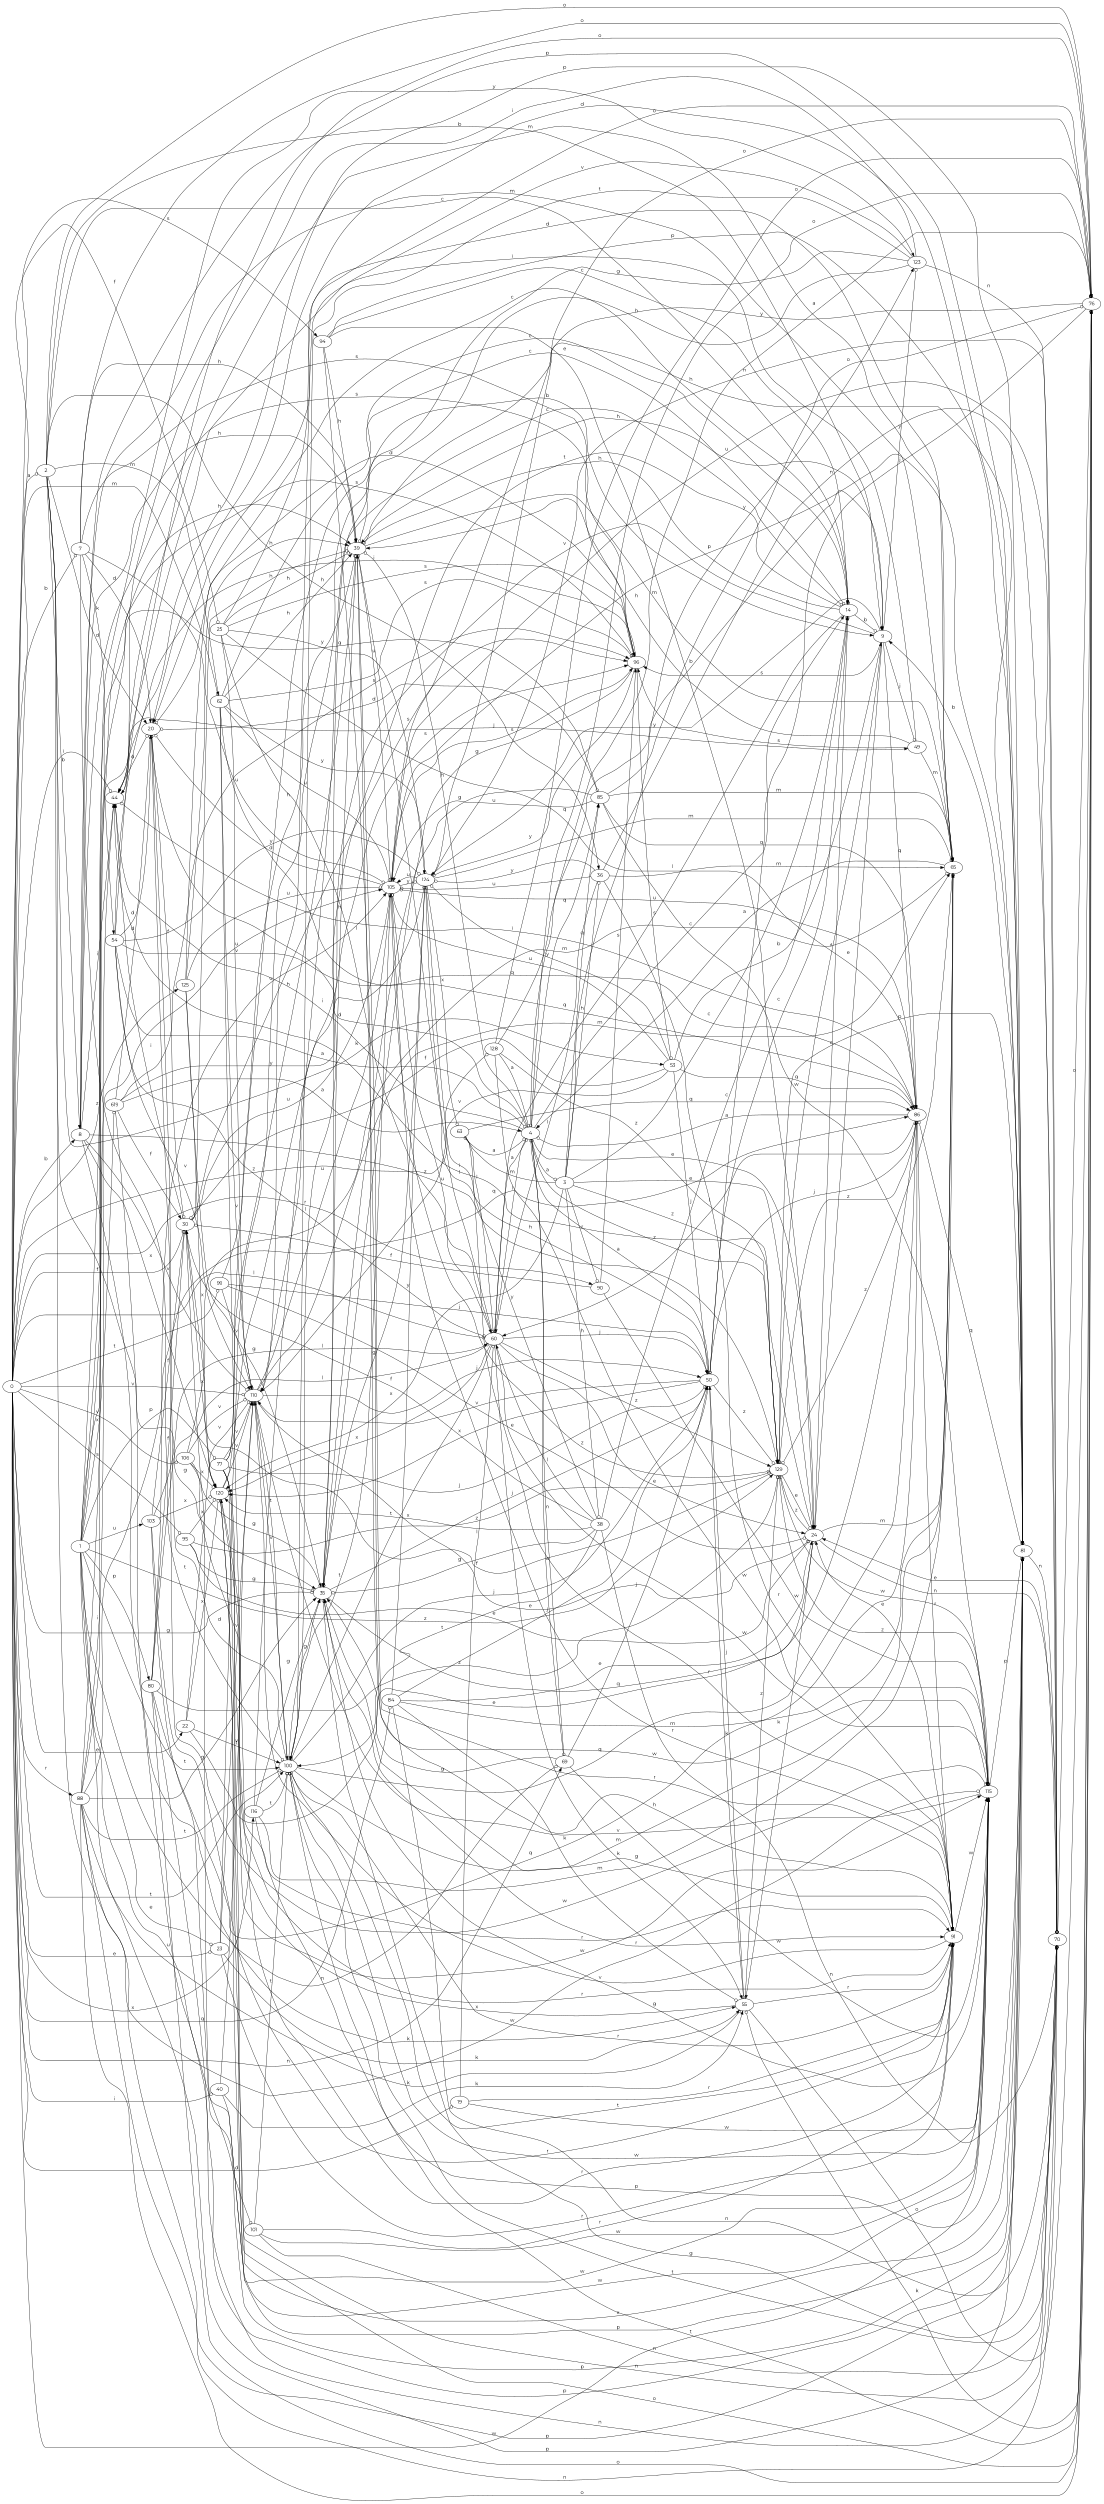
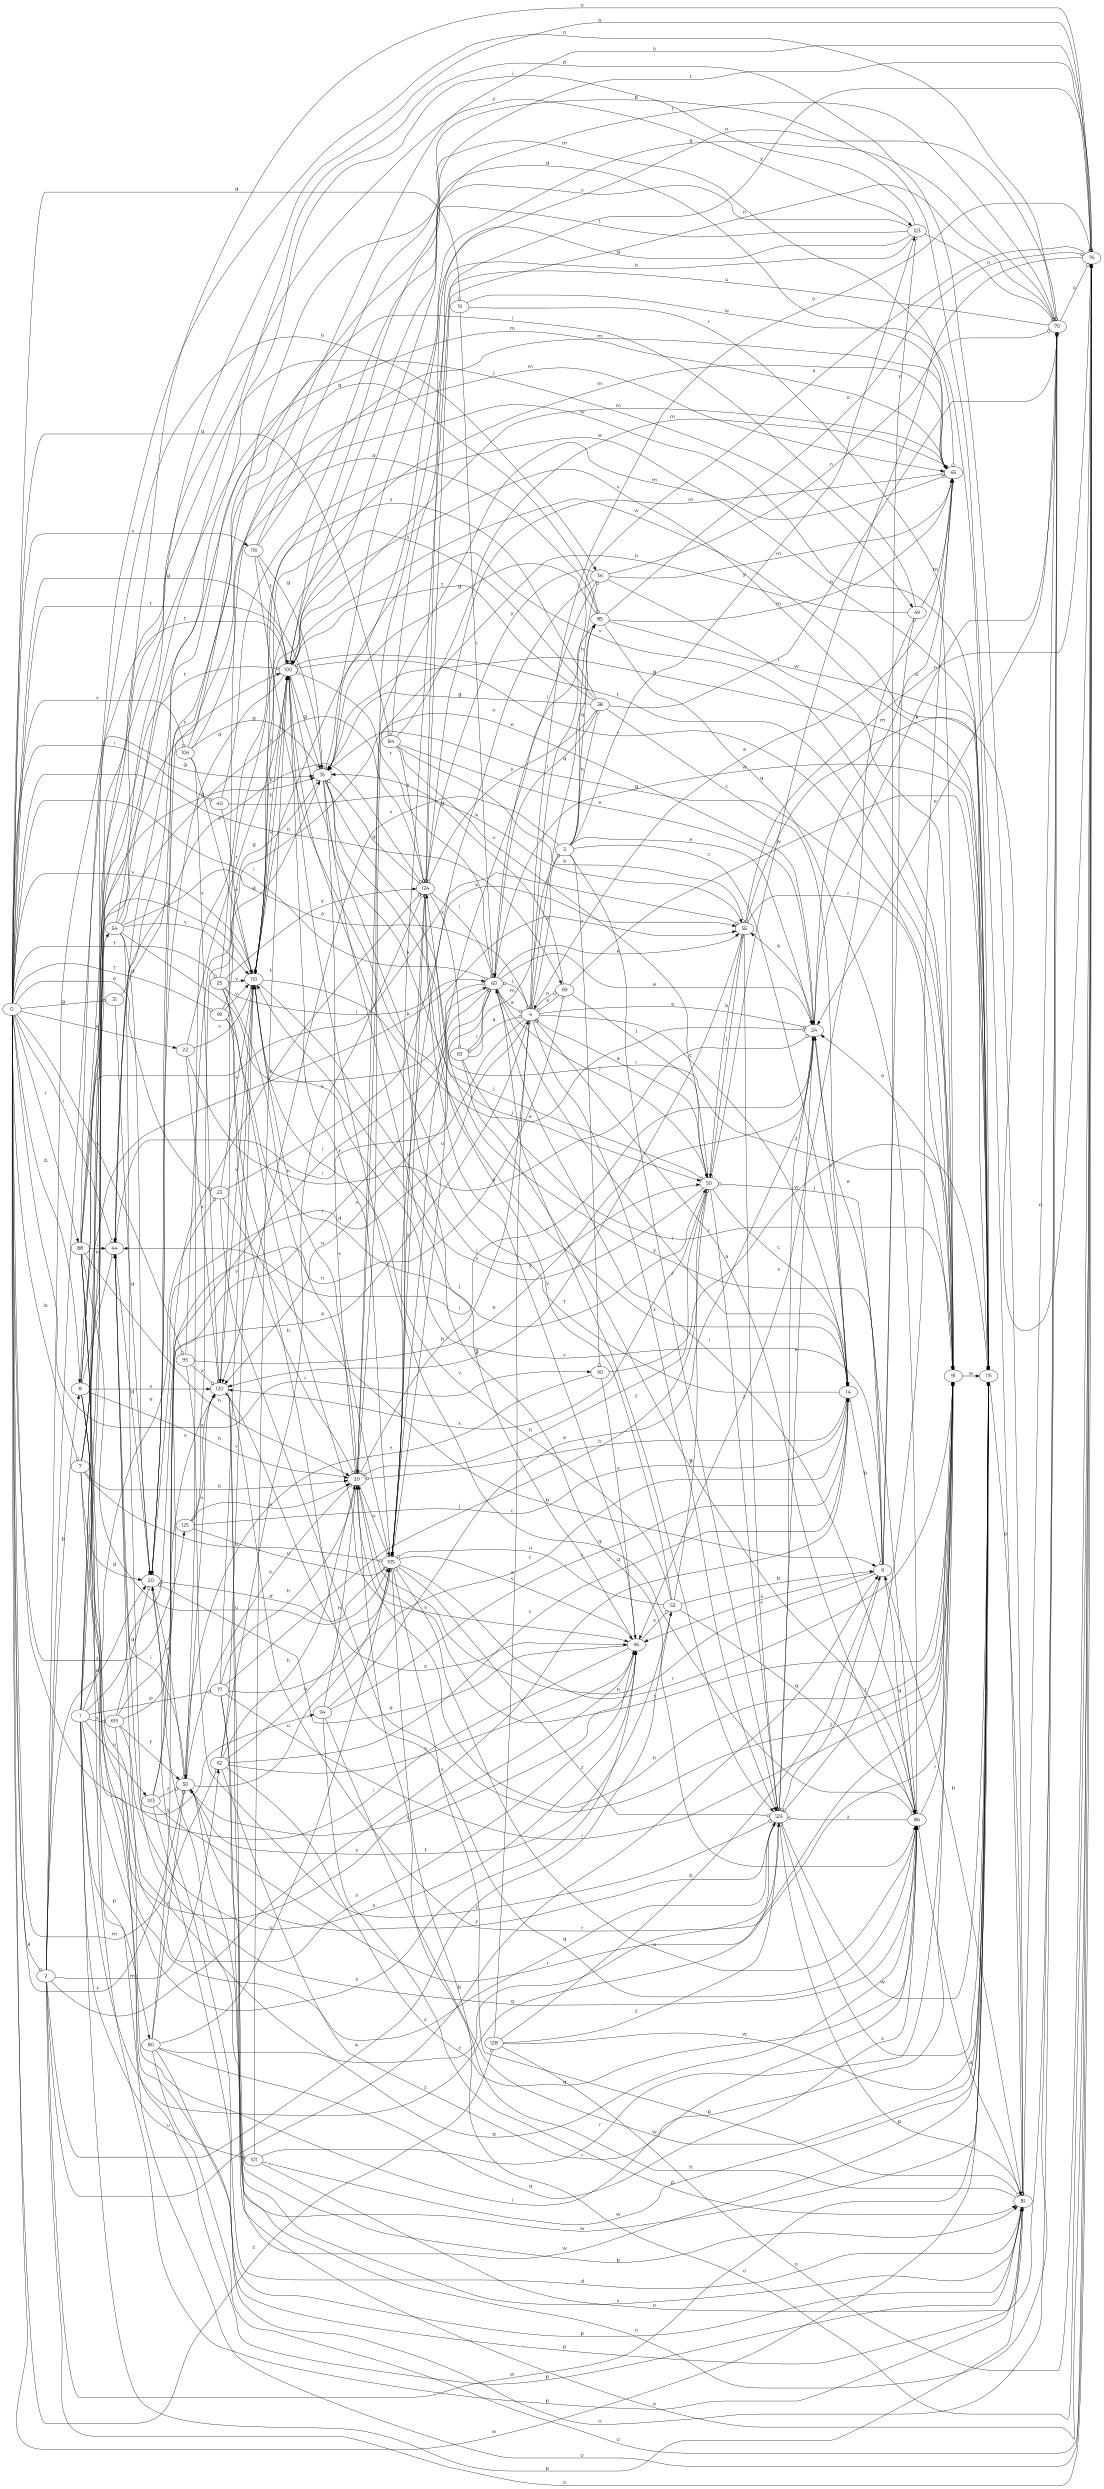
edge "35" -> "39": label "h" -> "x"
edge "9" -> "129": label "f" -> "z"
node "31": added
